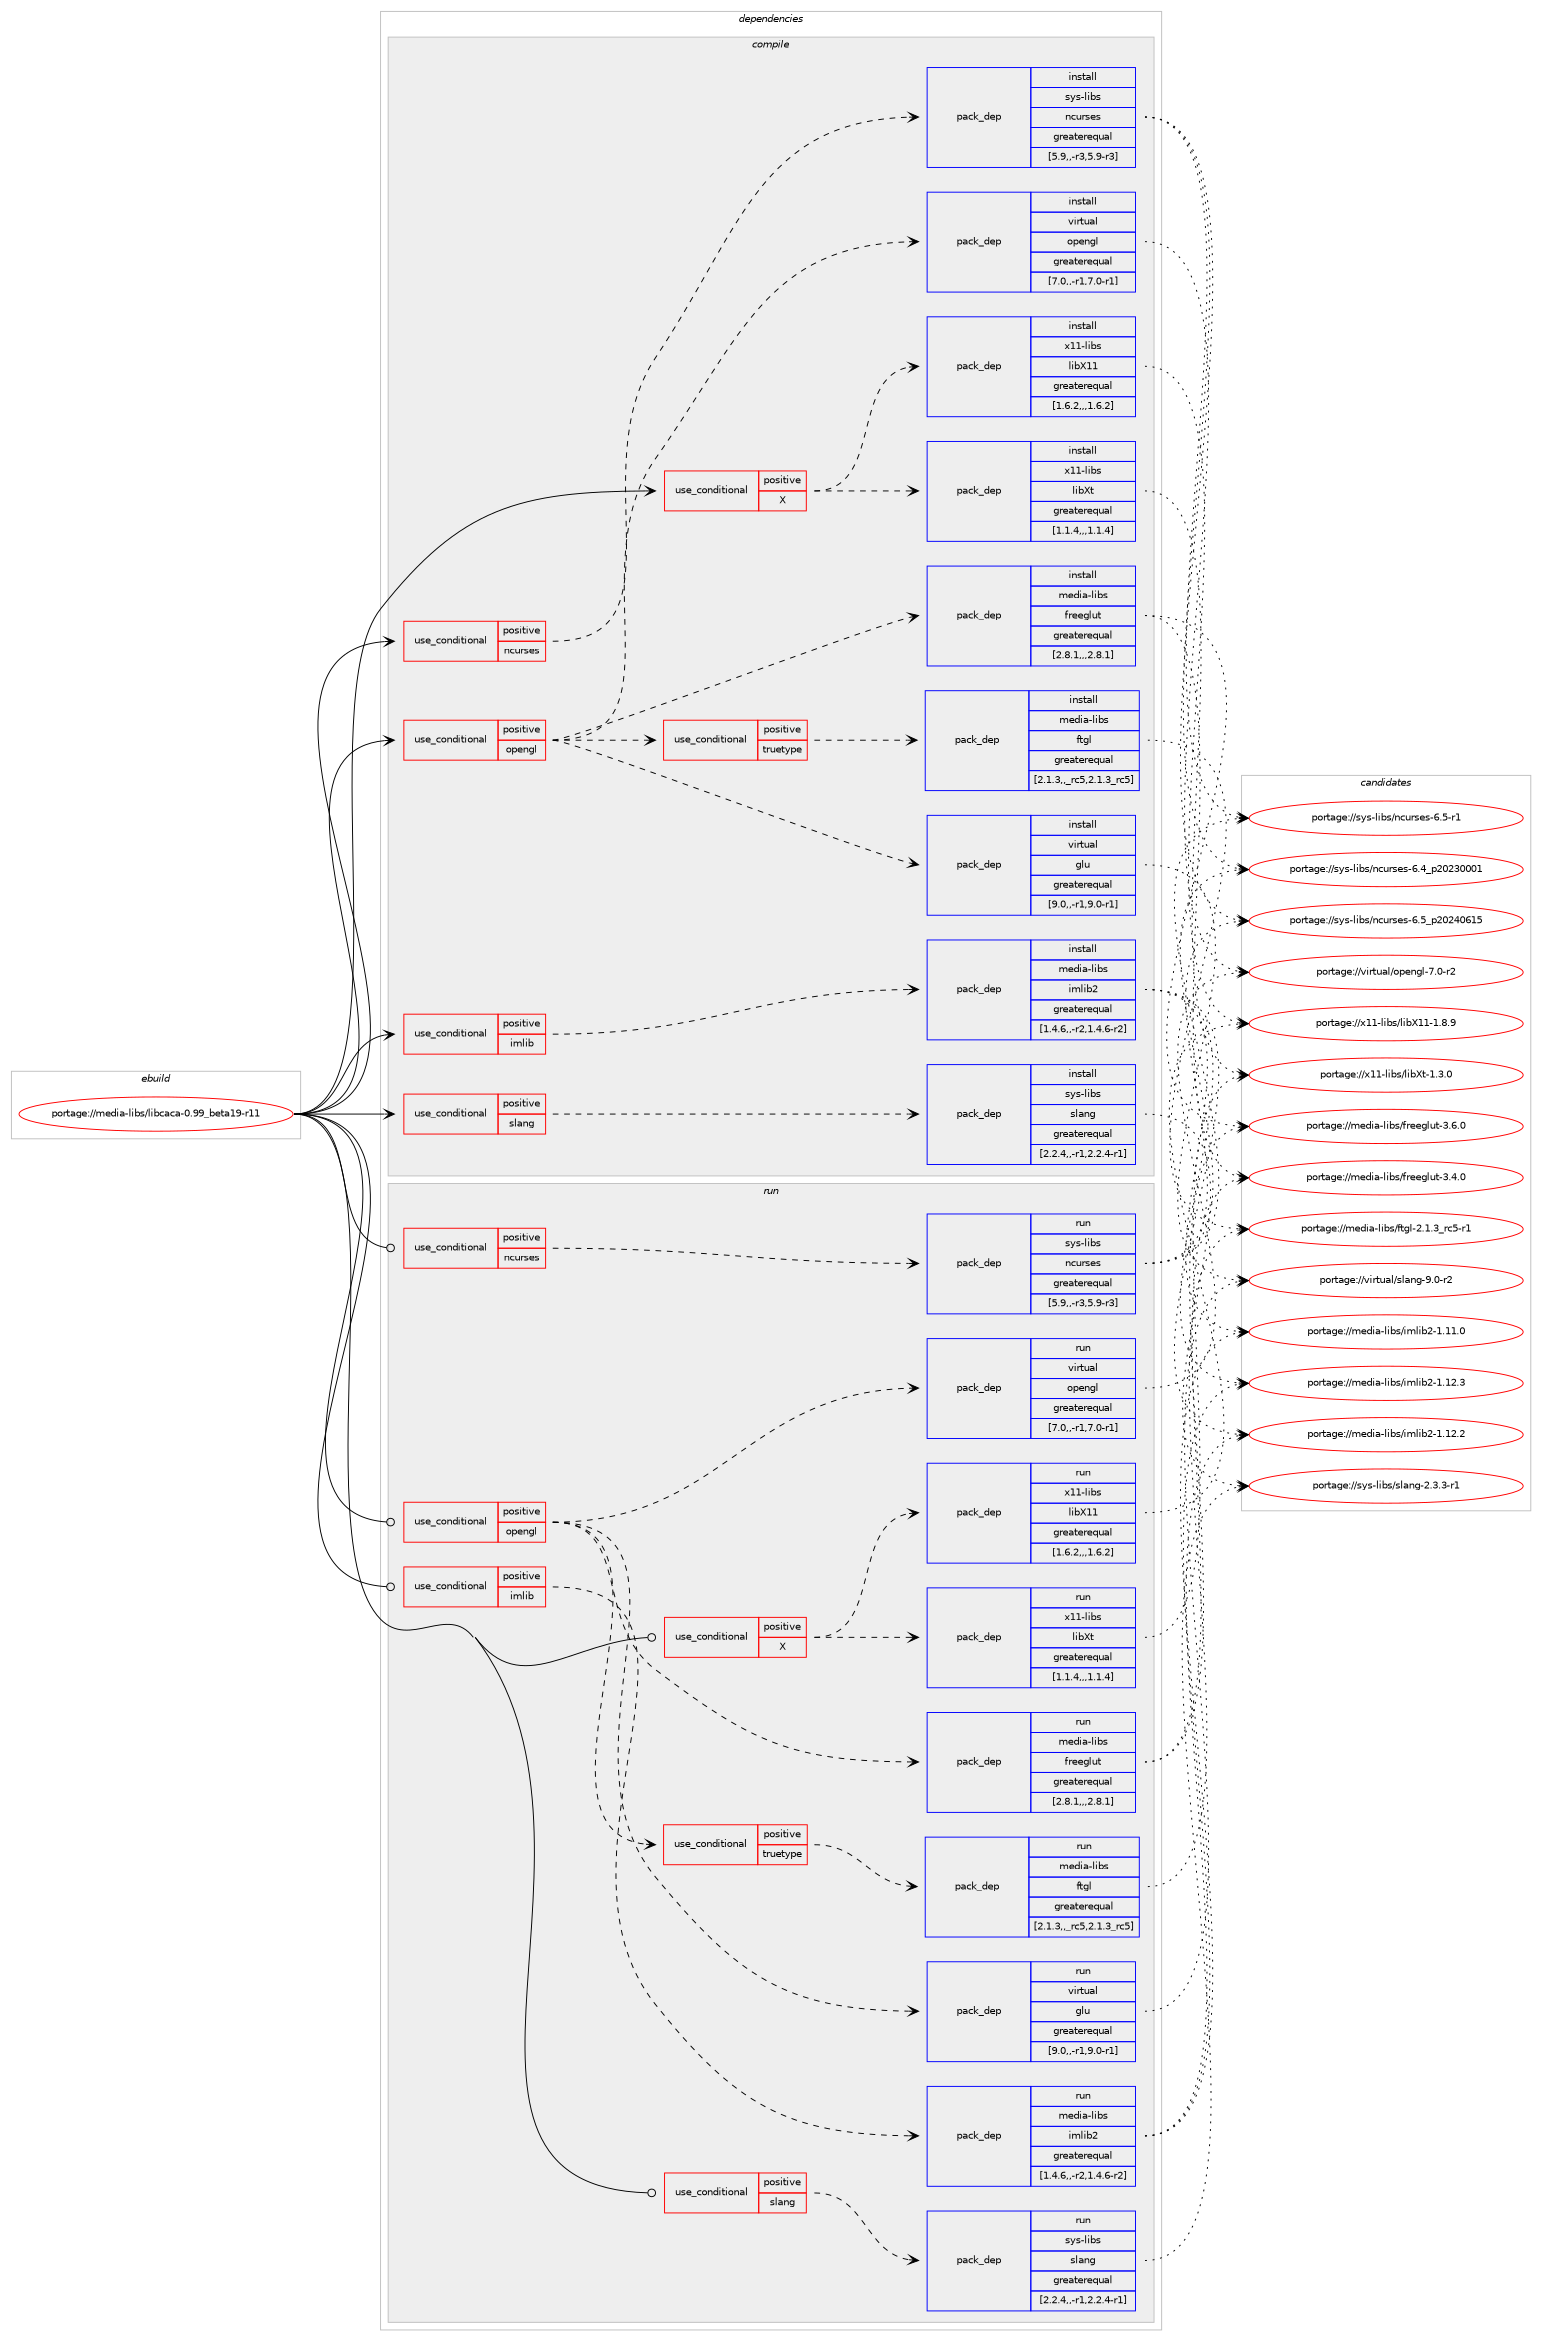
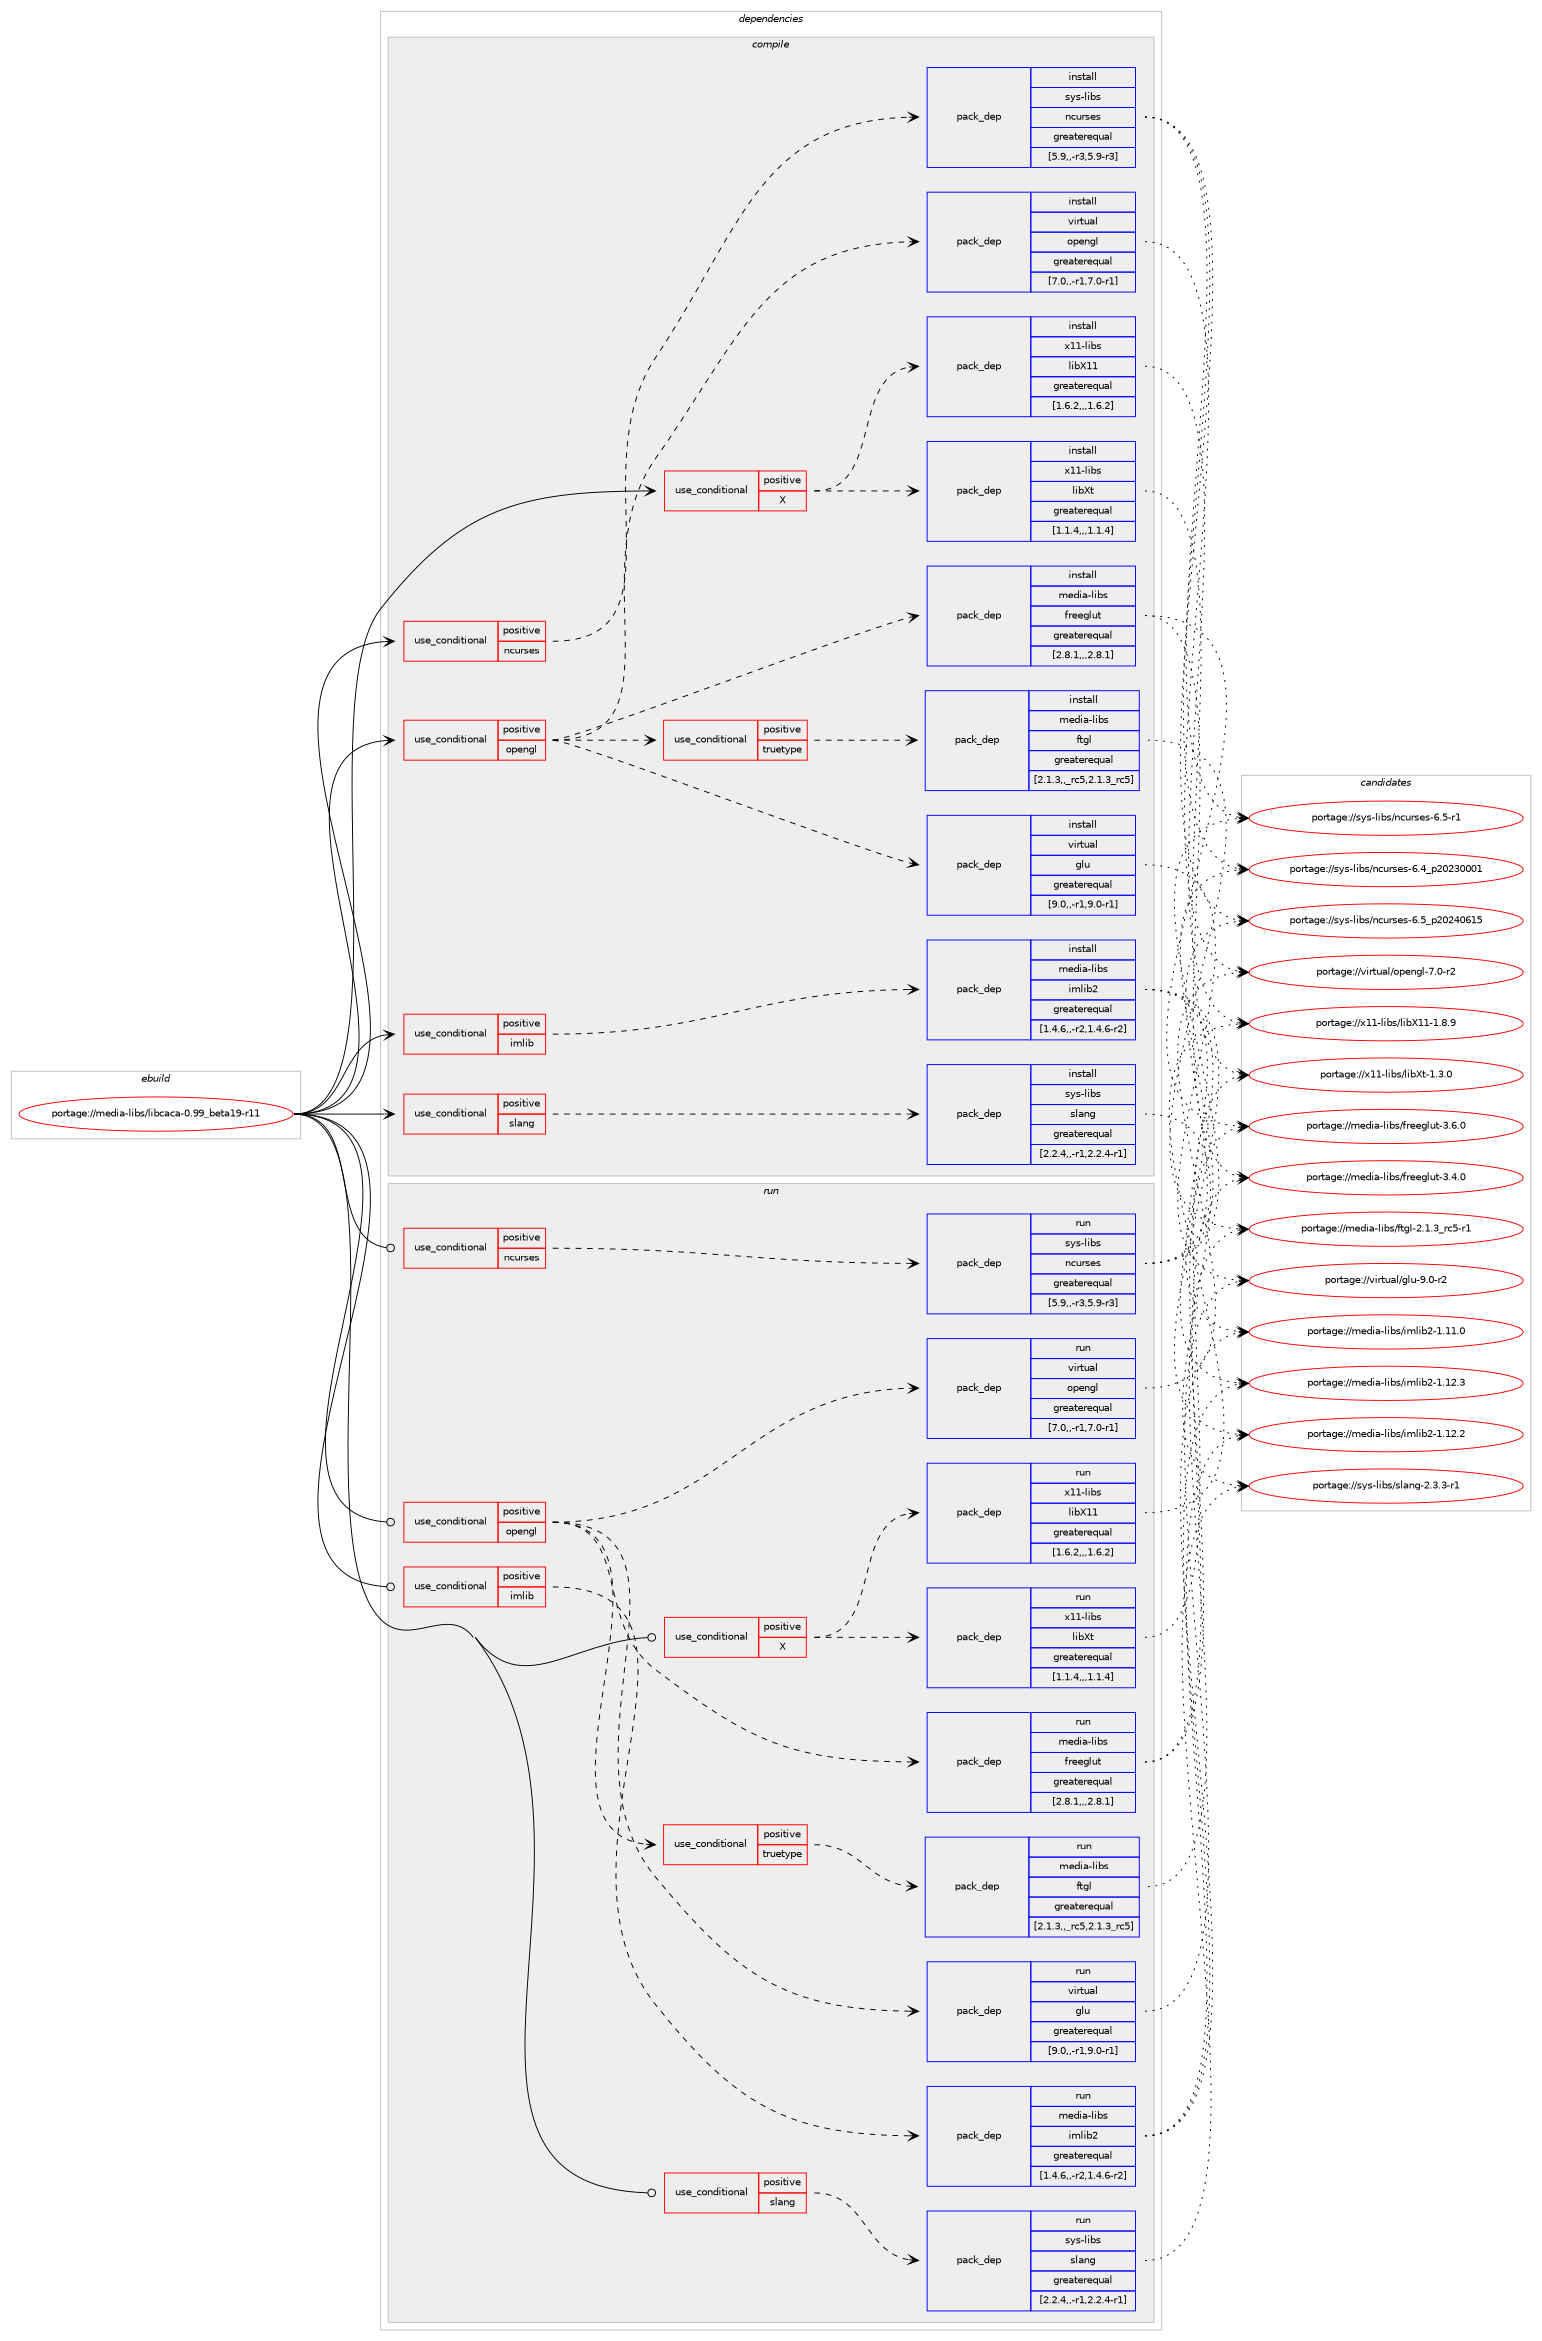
node "portage://virtual/slang-9.0-r2": label "portage://virtual/slang-9.0-r2" -> "portage://virtual/glu-9.0-r2"
